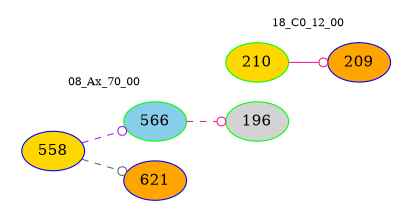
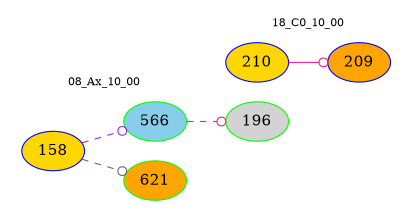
cluster "18_C0_12_00": label "18_C0_12_00" -> "18_C0_10_00"
node "210": color green -> blue
cluster "08_Ax_70_00": label "08_Ax_70_00" -> "08_Ax_10_00"
node "558": label "558" -> "158"
node "621": color blue -> green
